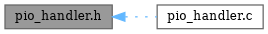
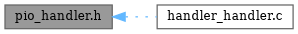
node "pio_handler.c": label "pio_handler.c" -> "handler_handler.c"
